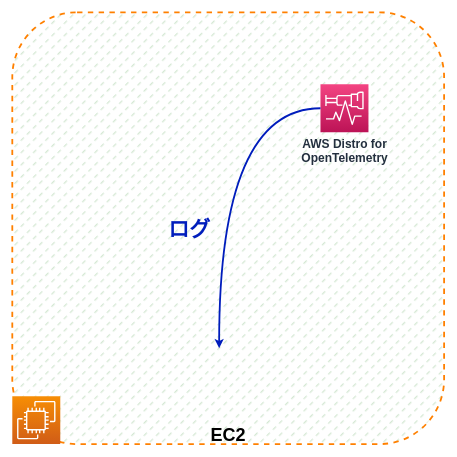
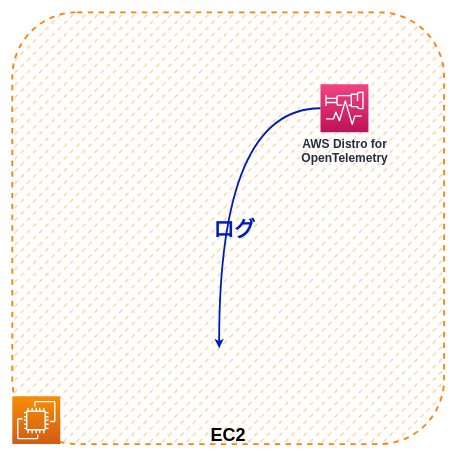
node "ログ": moved (189, 228) -> (234, 228)
node "EC2": fillcolor #d5e8d4 -> #ffcc99
